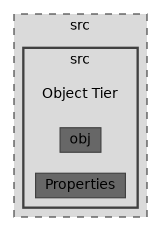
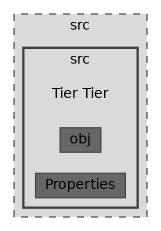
node "Object Tier": label "Object Tier" -> "Tier Tier"
